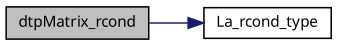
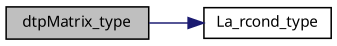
node "dtpMatrix_rcond": label "dtpMatrix_rcond" -> "dtpMatrix_type"
